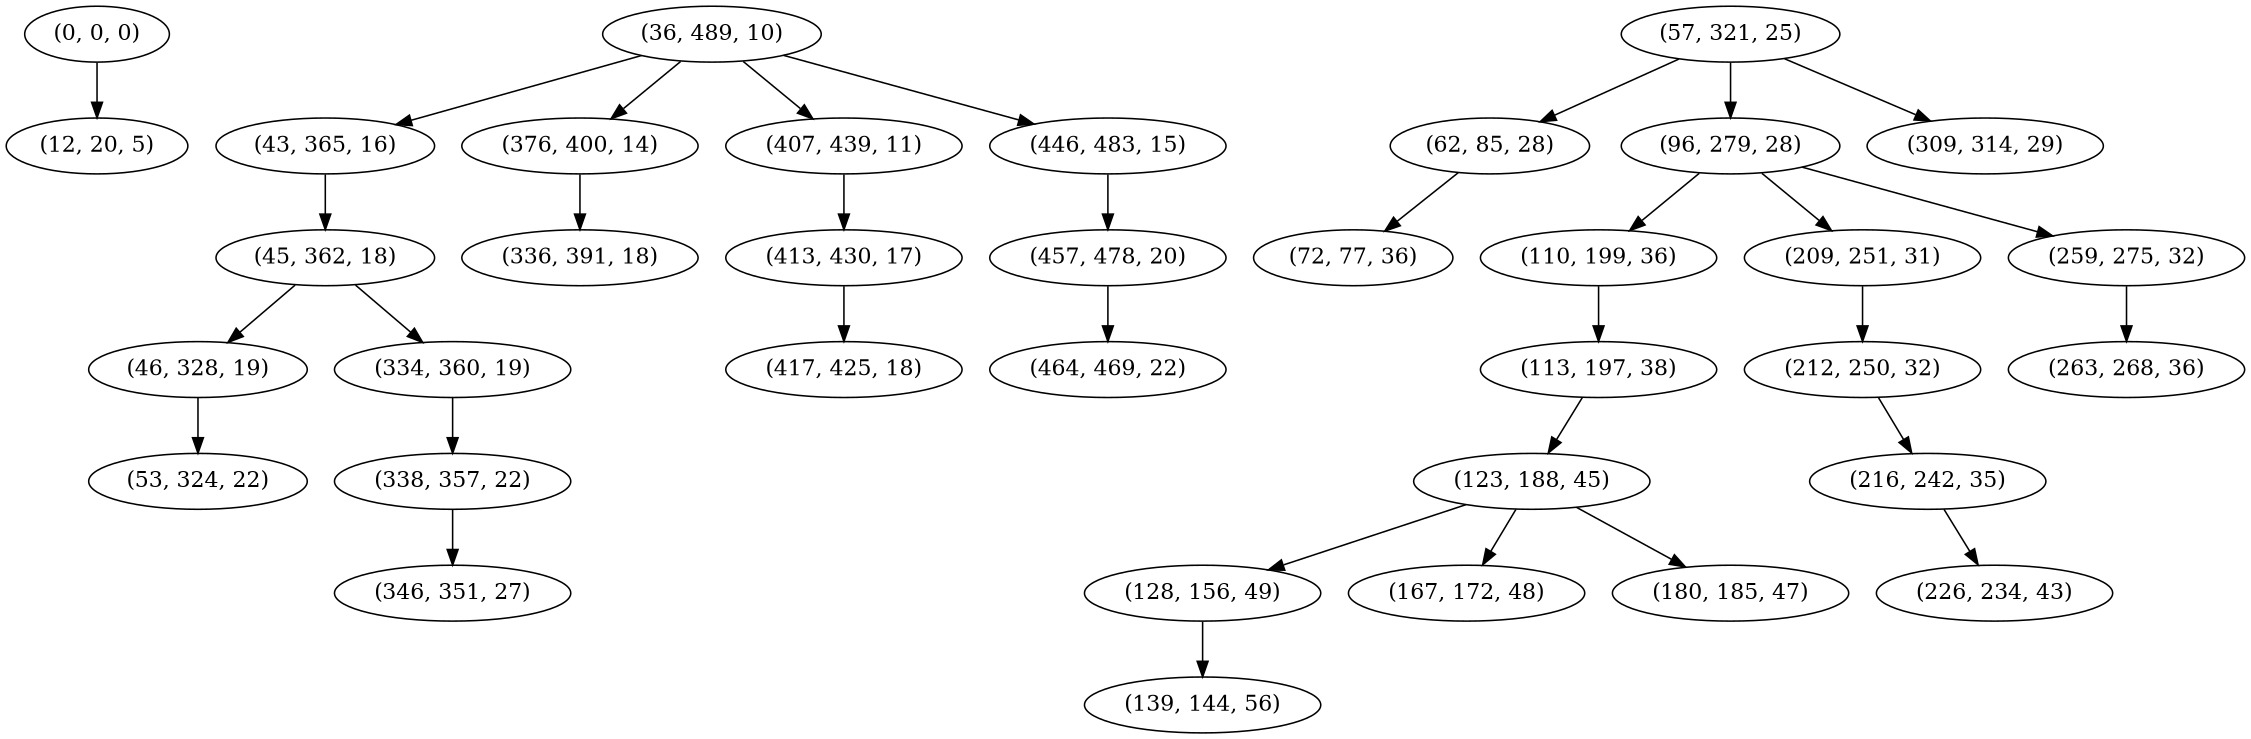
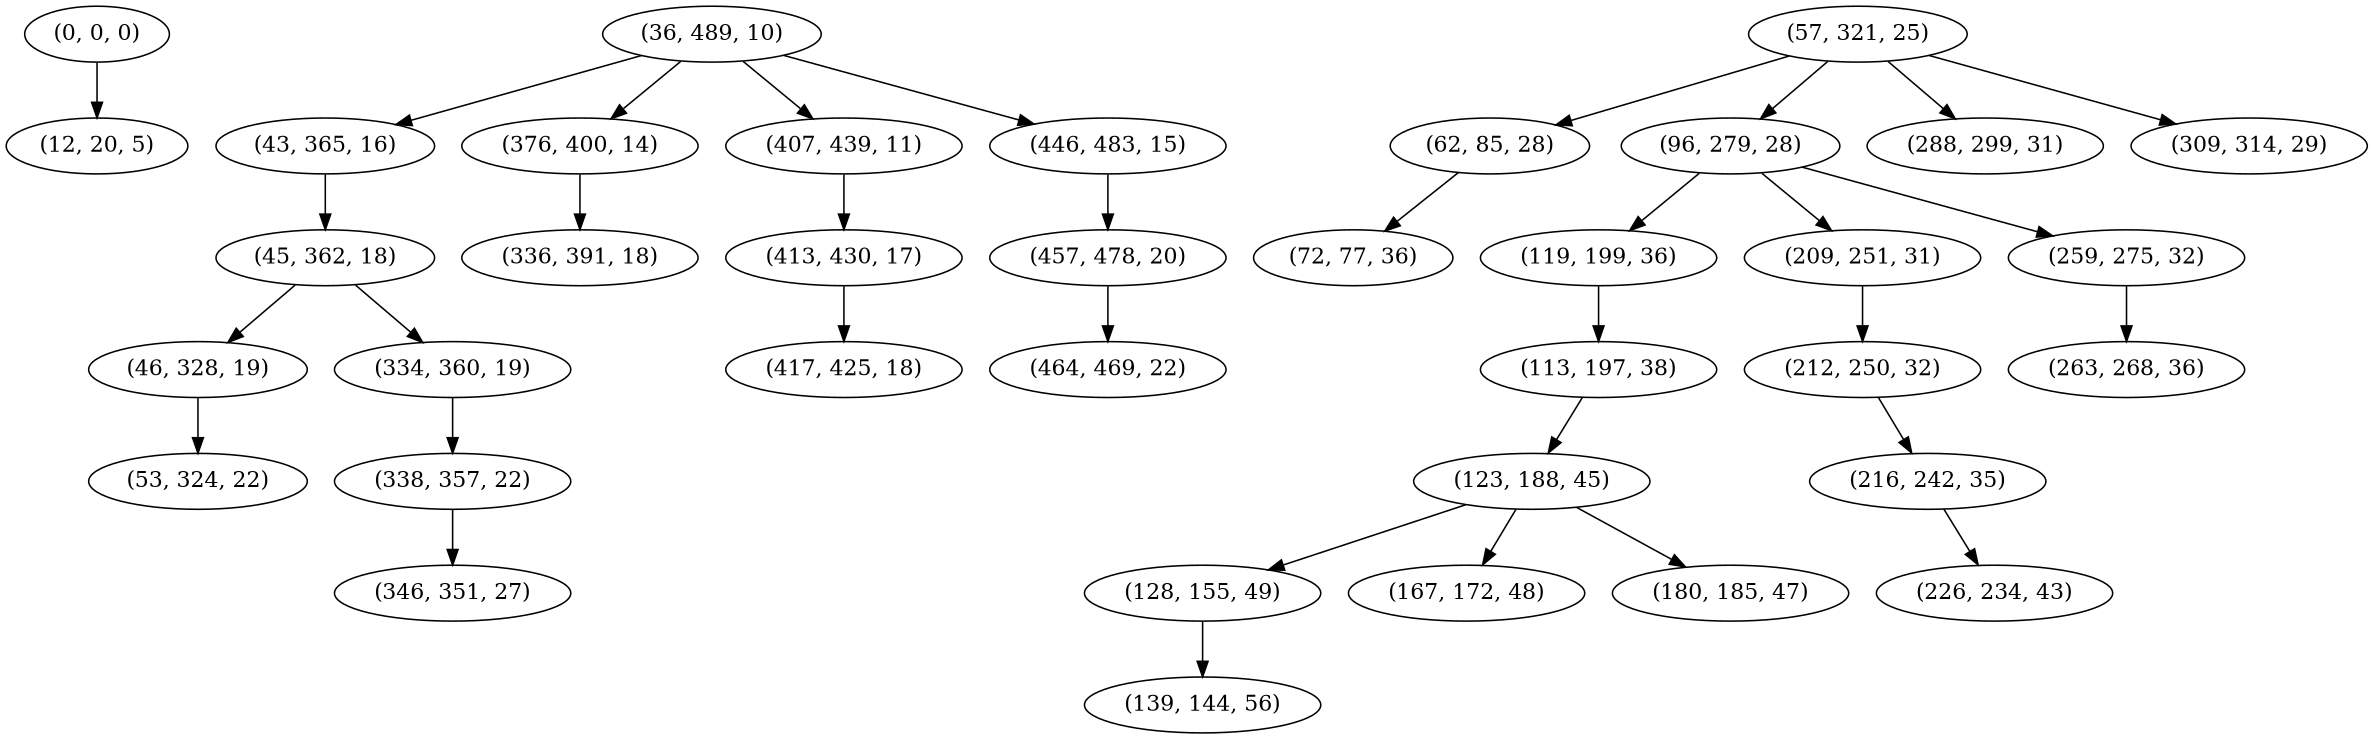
node "(288, 299, 31)": added
node "(110, 199, 36)": label "(110, 199, 36)" -> "(119, 199, 36)"
node "(128, 156, 49)": label "(128, 156, 49)" -> "(128, 155, 49)"
